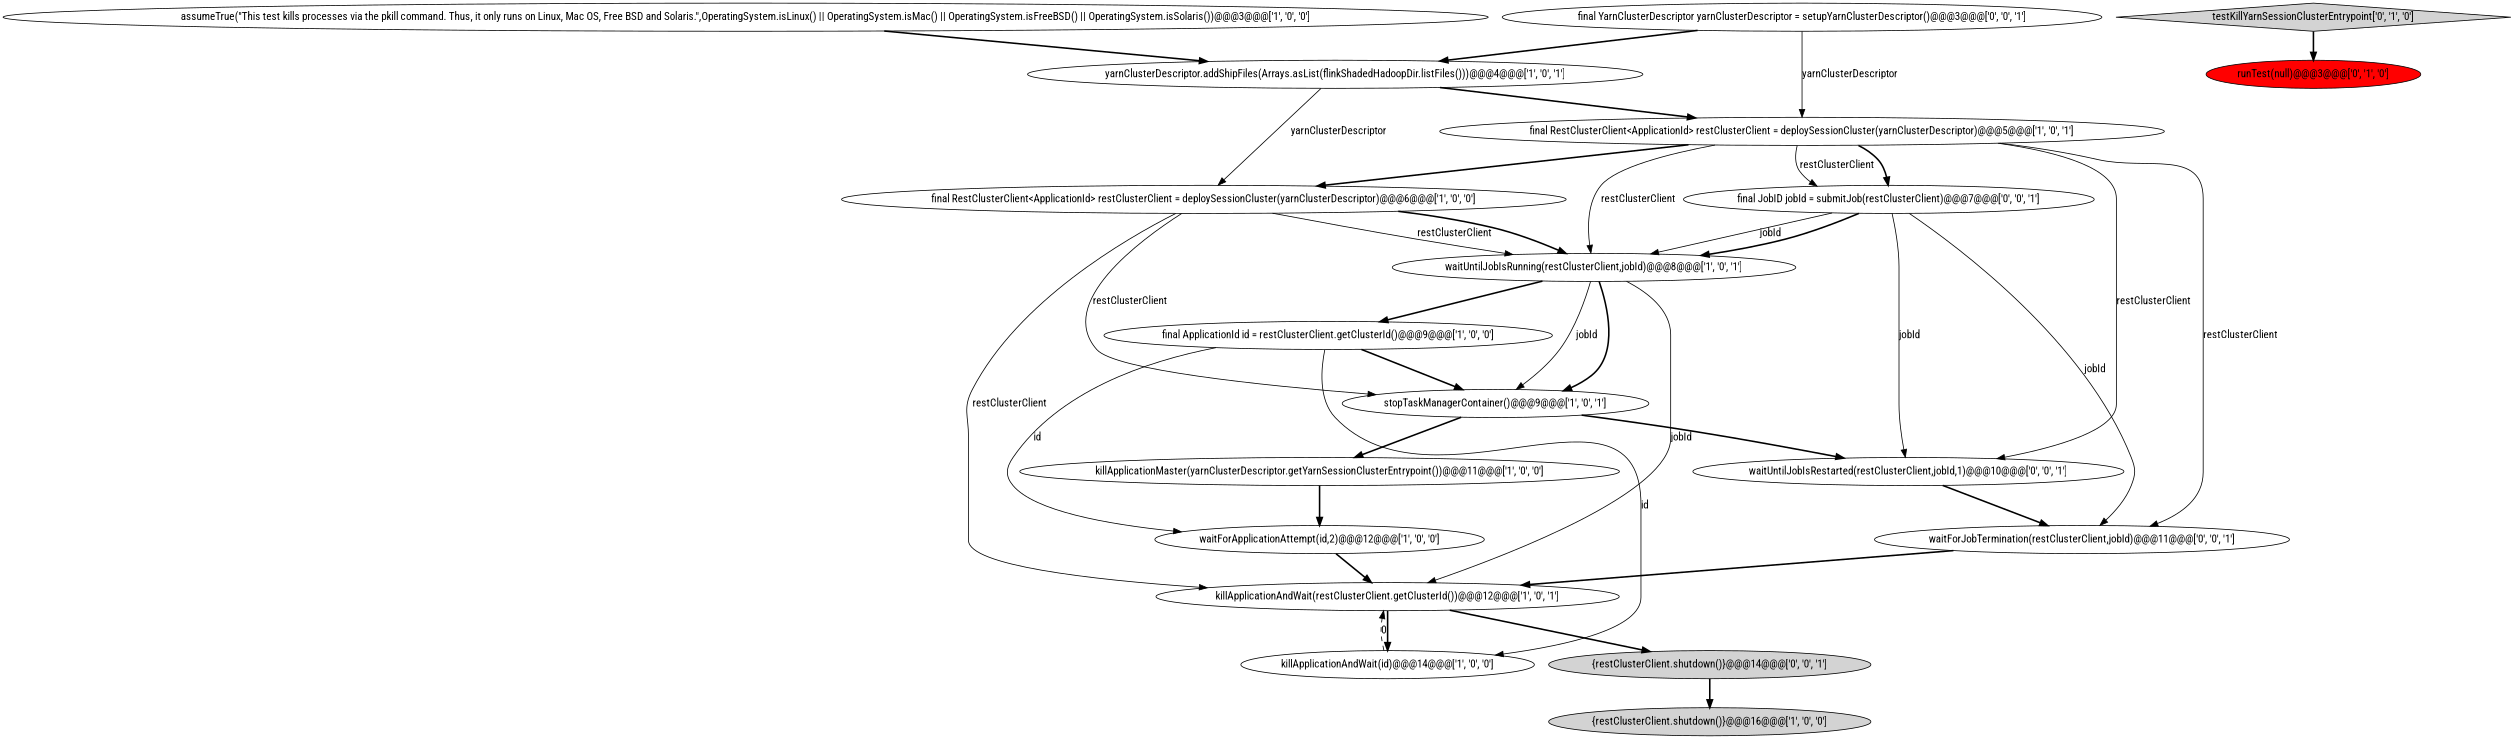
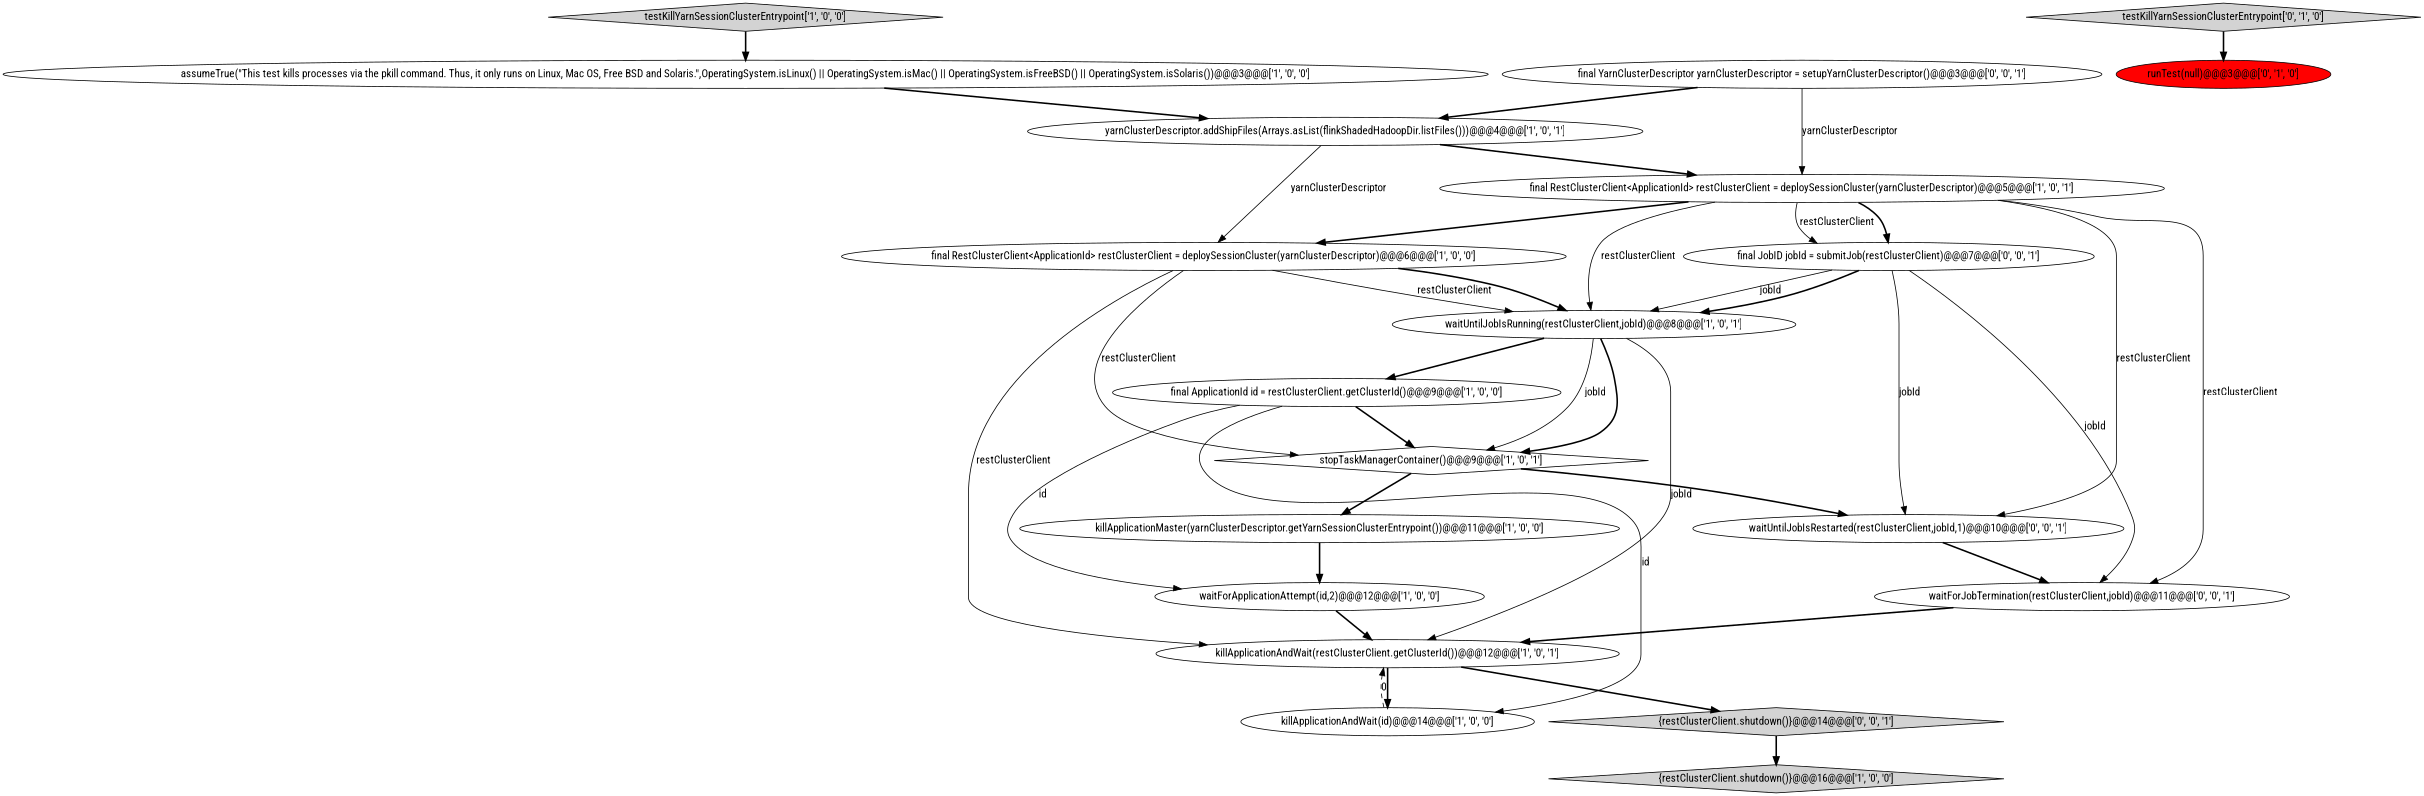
node "testKillYarnSessionClusterEntrypoint['1', '0', '0']": added
node "stopTaskManagerContainer()@@@9@@@['1', '0', '1']": shape ellipse -> diamond
node "{restClusterClient.shutdown()}@@@14@@@['0', '0', '1']": shape ellipse -> diamond
node "{restClusterClient.shutdown()}@@@16@@@['1', '0', '0']": shape ellipse -> diamond
